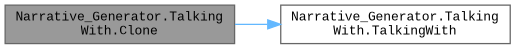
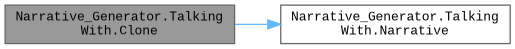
node "Narrative_Generator.Talking With.TalkingWith": label "Narrative_Generator.Talking With.TalkingWith" -> "Narrative_Generator.Talking With.Narrative"
